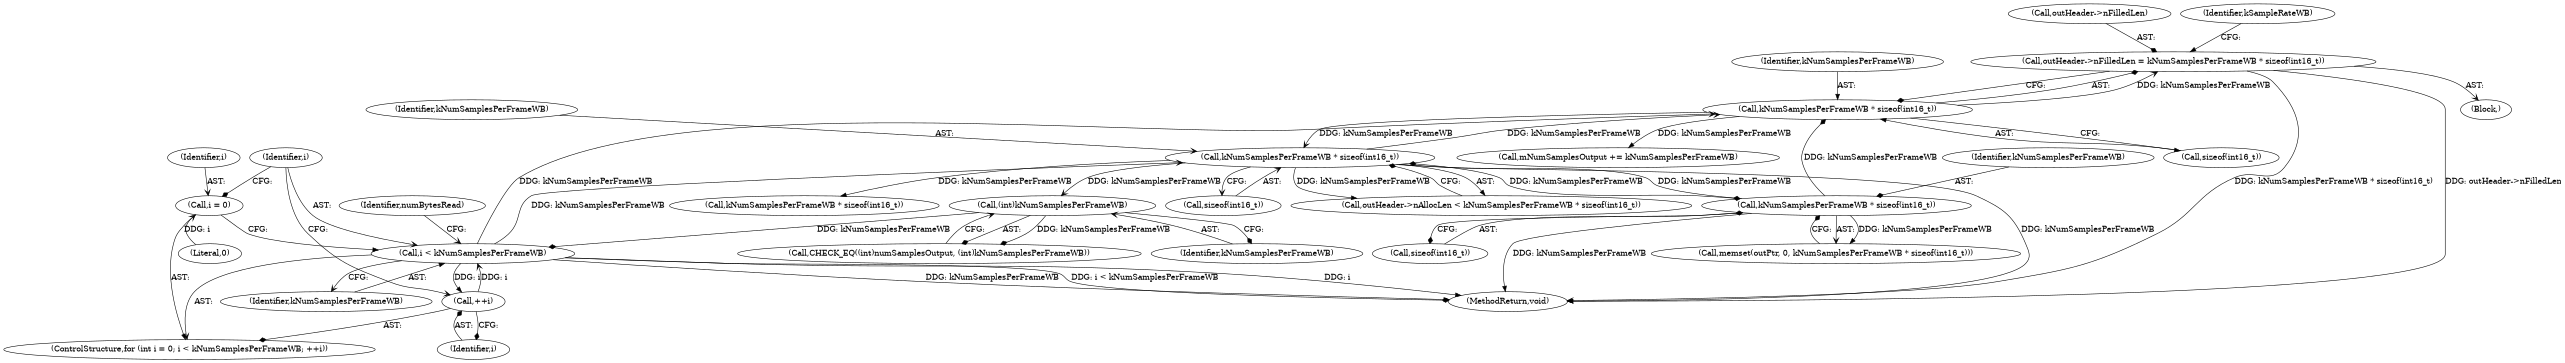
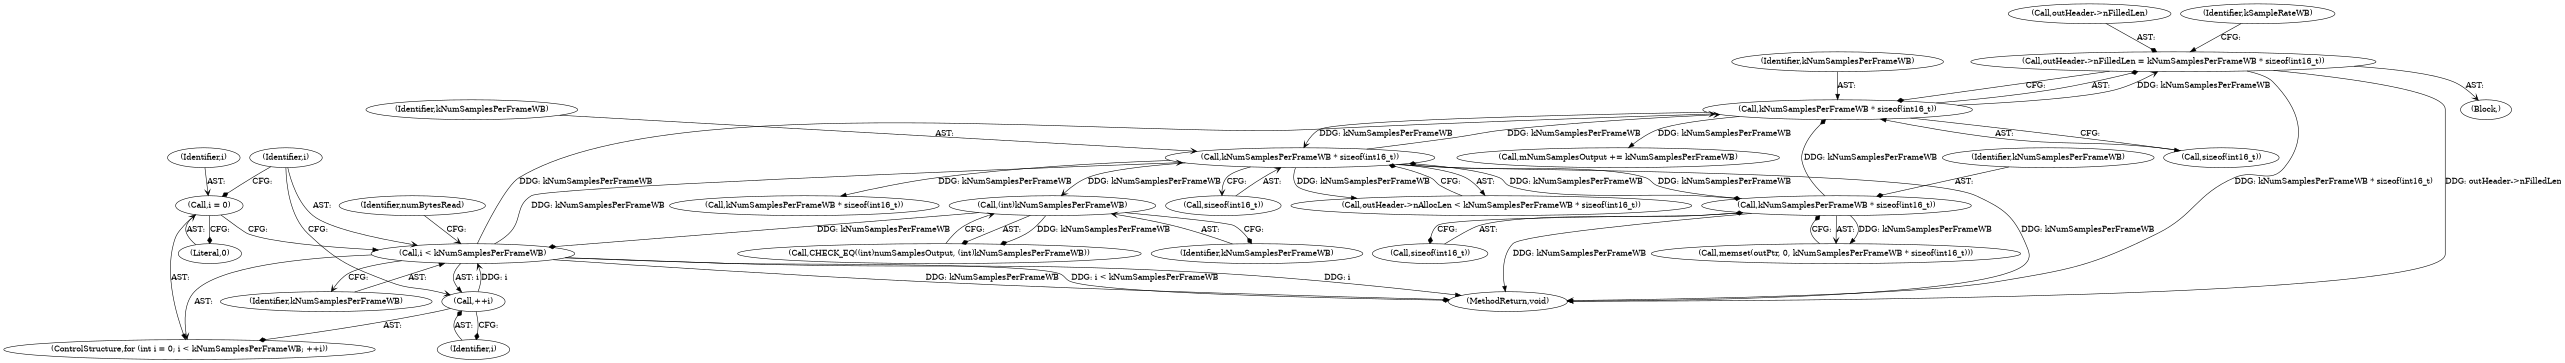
edge "(Call,i = 0)" -> "(Literal,0)": added, label "CFG:"
edge "(Literal,0)" -> "(Call,i = 0)": label "DDG: i" -> "AST: "
edge "(Call,i < kNumSamplesPerFrameWB)" -> "(Call,++i)": label "DDG: i" -> "AST: i"
